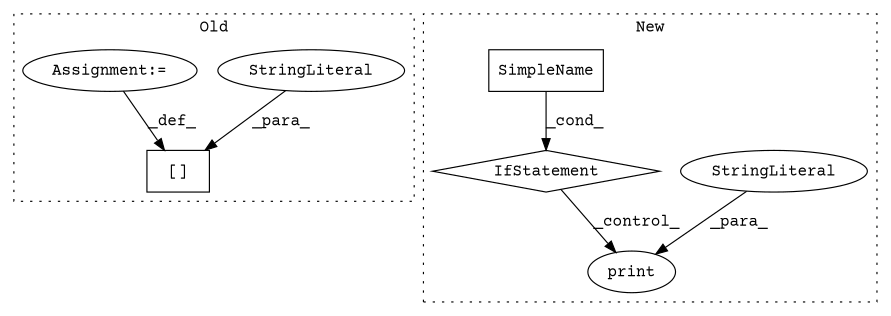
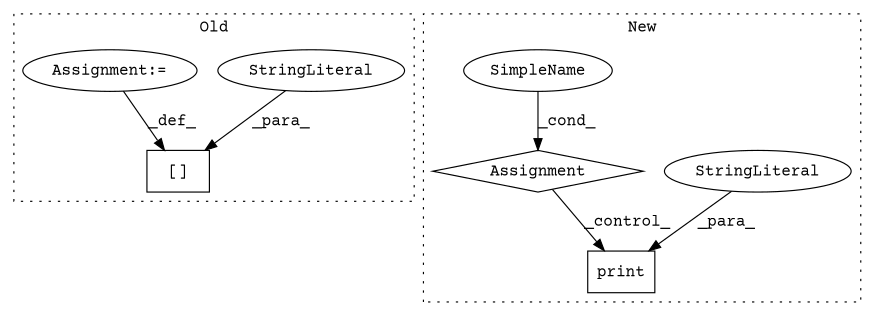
node "SimpleName": shape box -> ellipse
node "IfStatement": label "IfStatement" -> "Assignment"
node "print": shape ellipse -> box
